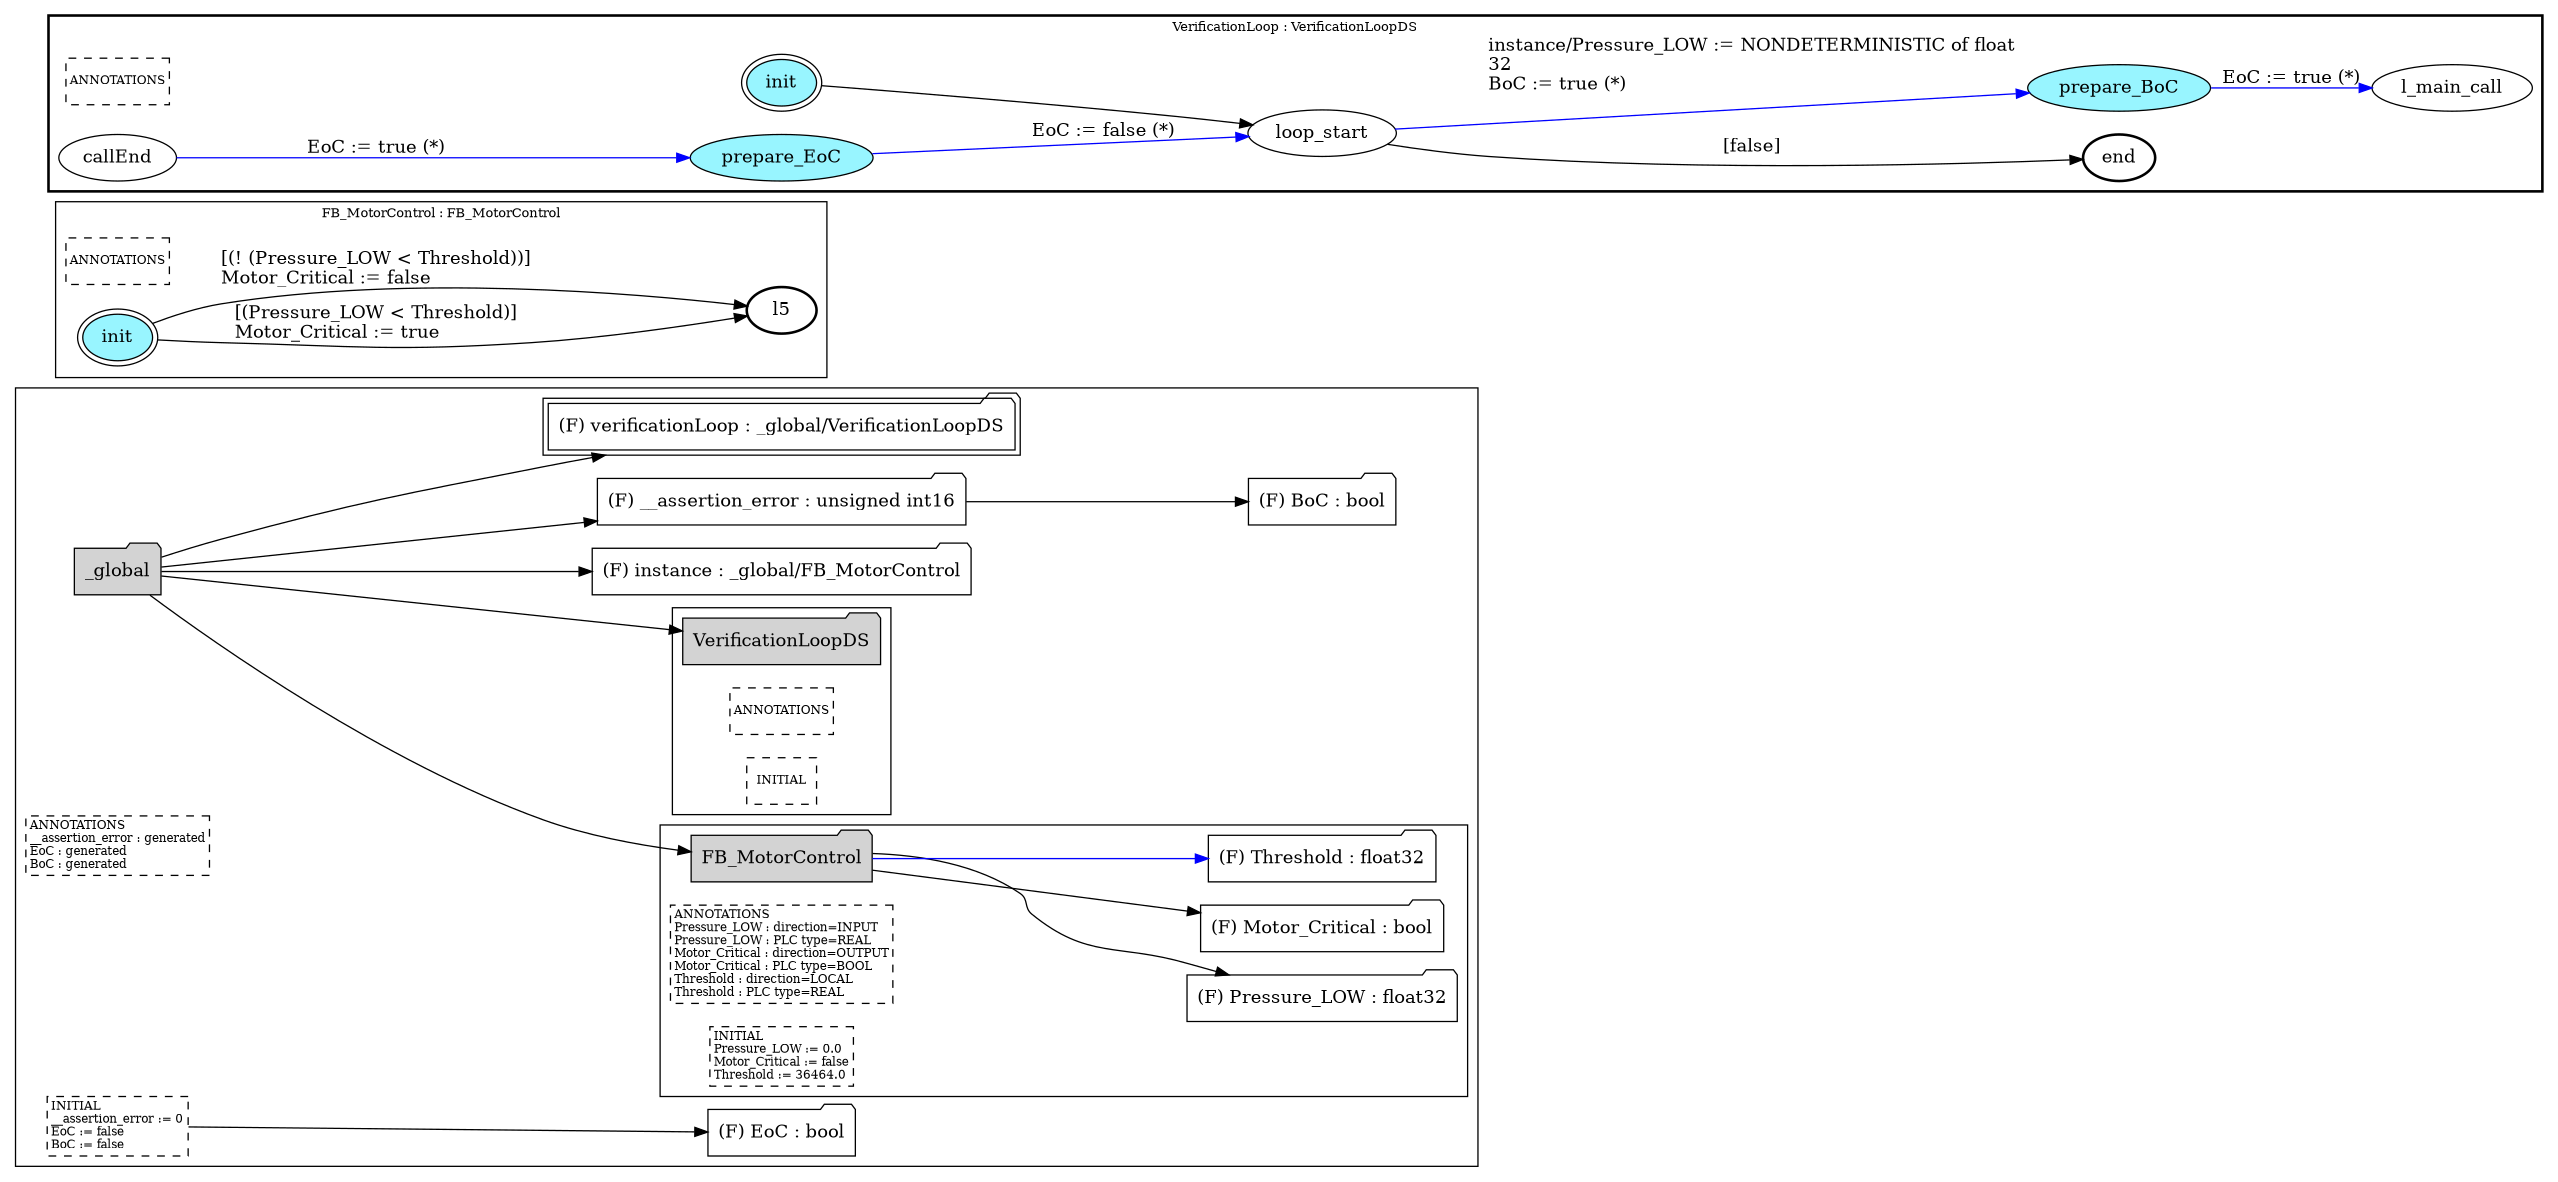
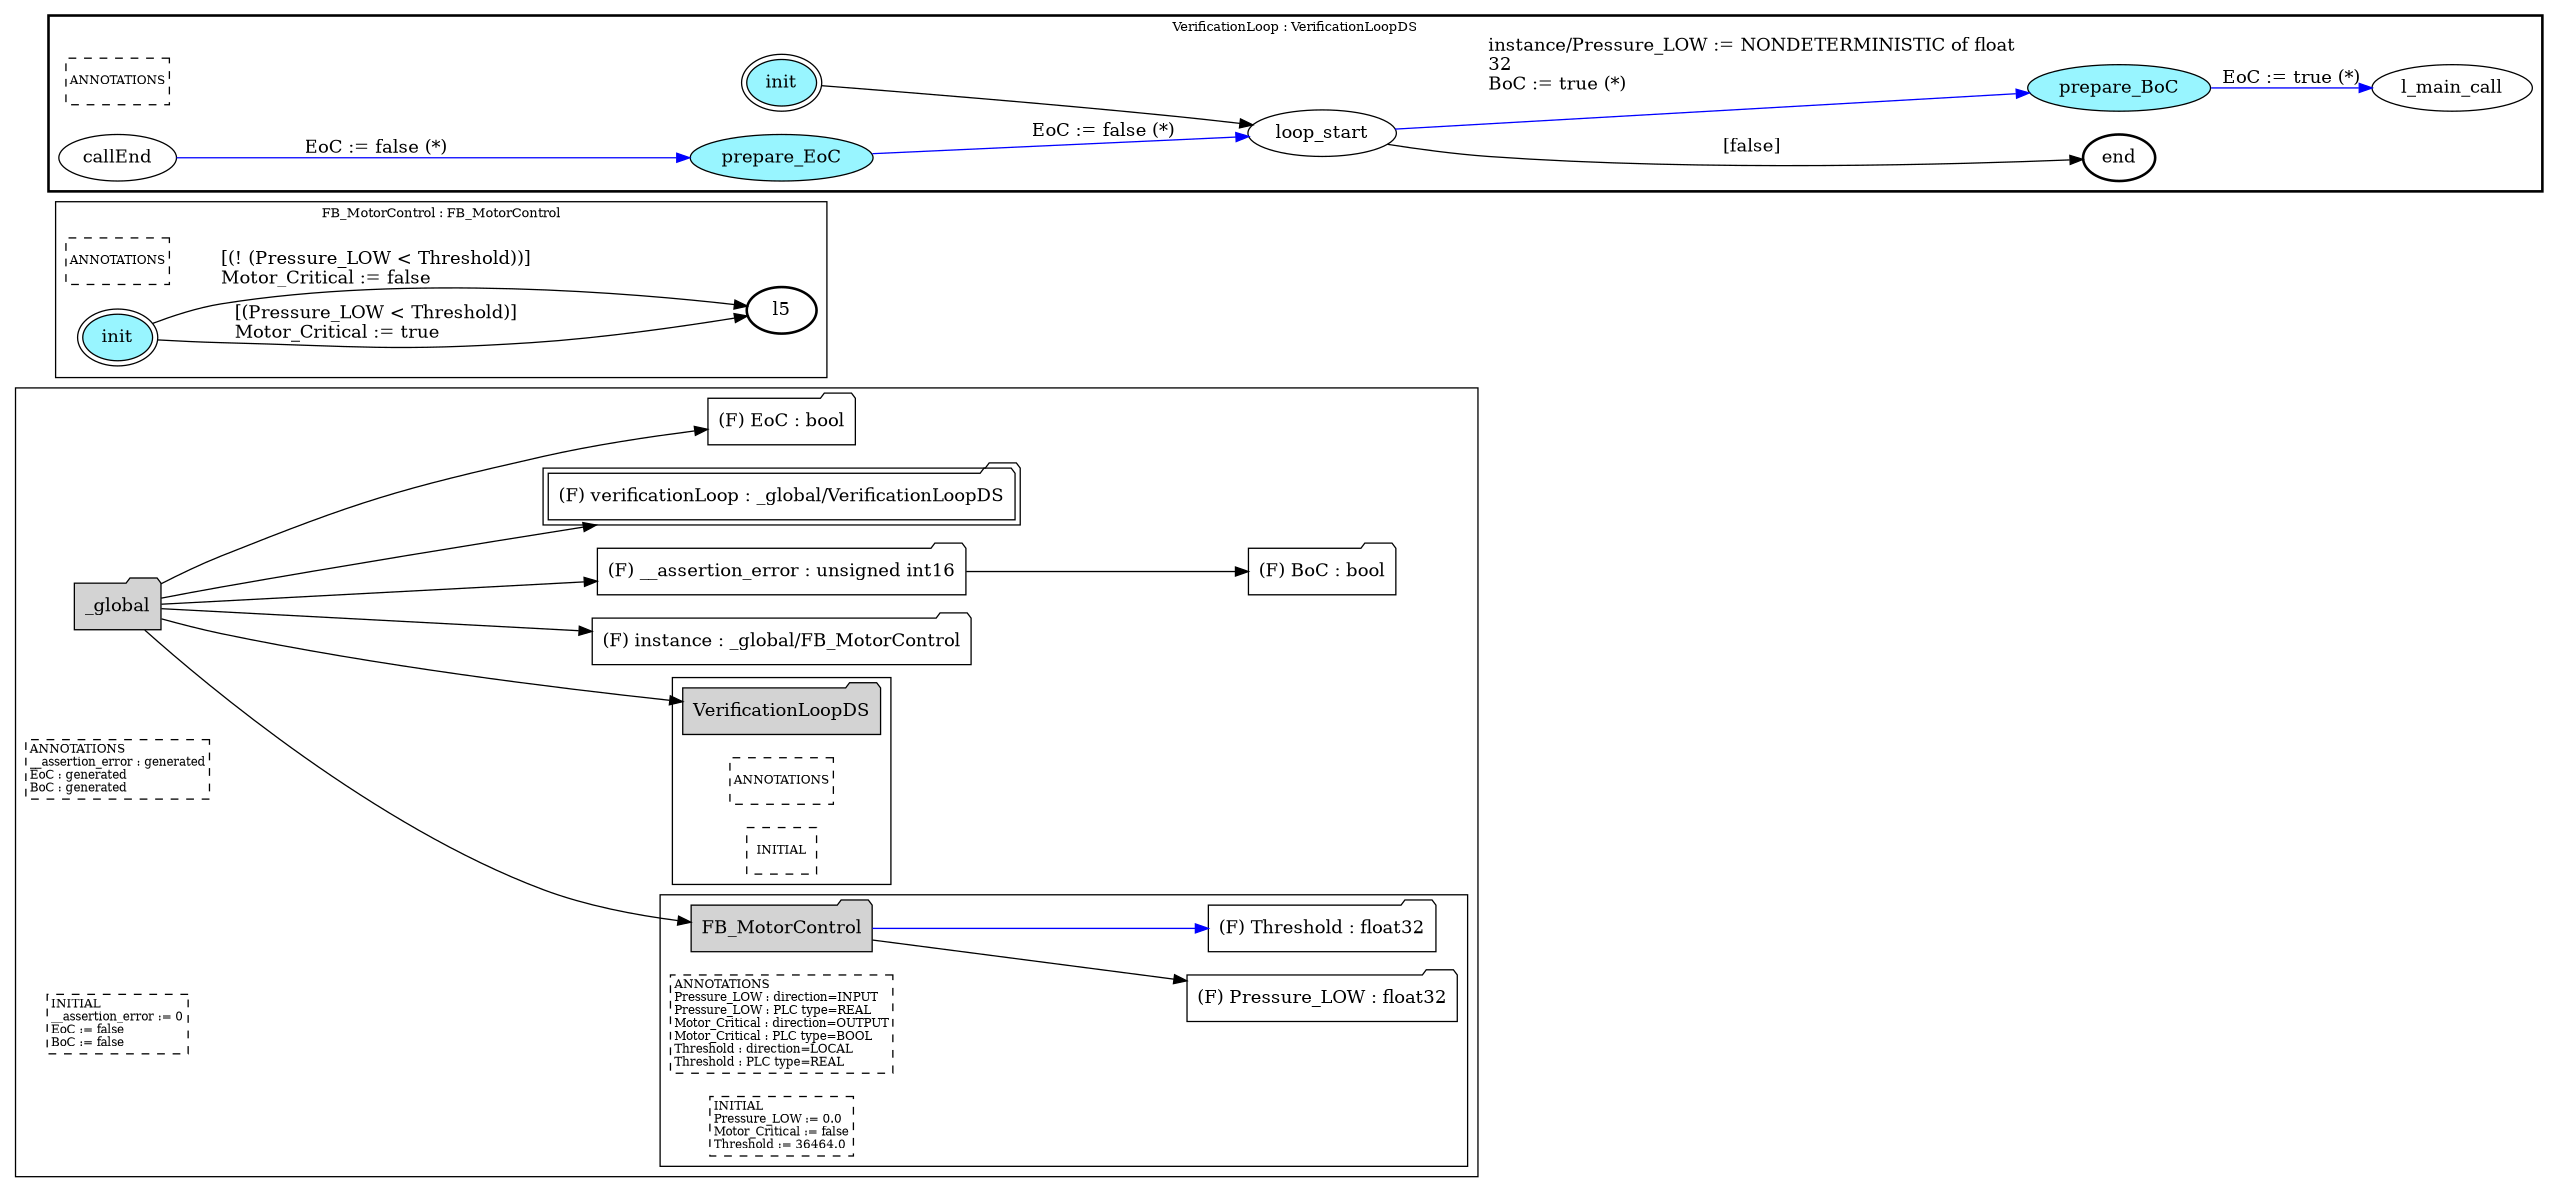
edge "callEnd" -> "prepare_EoC": label "EoC := true (*)" -> "EoC := false (*)"
node "(F) Motor_Critical : bool": removed
edge "INITIAL __assertion_error := 0 EoC := false BoC := false" -> "(F) EoC : bool": now "_global" -> "(F) EoC : bool"
